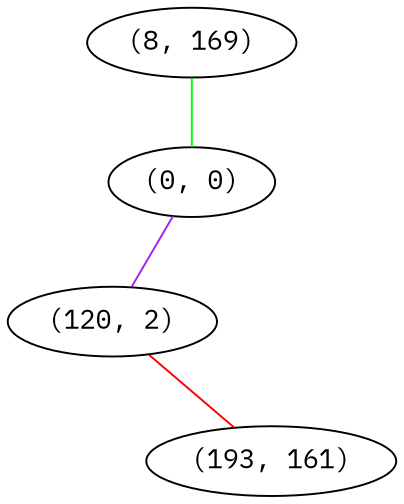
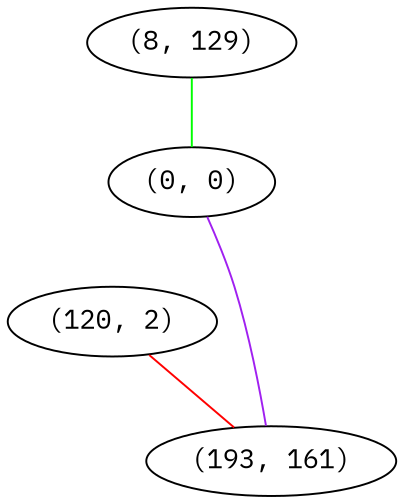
node "(8, 169)": label "(8, 169)" -> "(8, 129)"
edge "(0, 0)" -- "(120, 2)": now "(0, 0)" -- "(193, 161)"
